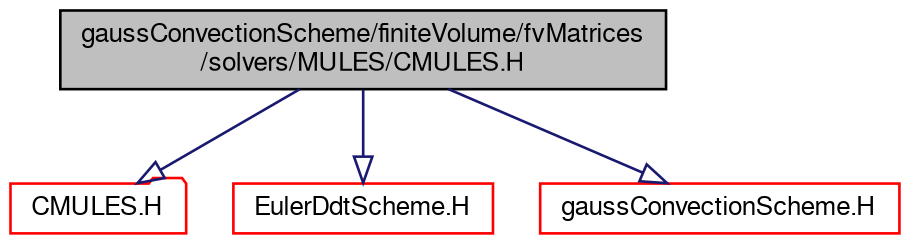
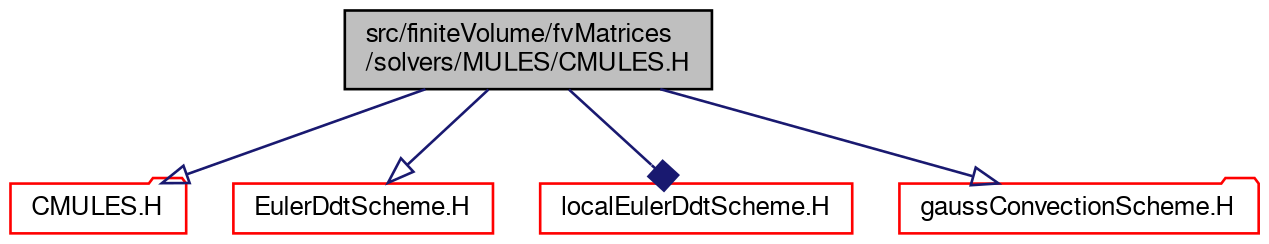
node "gaussConvectionScheme/finiteVolume/fvMatrices /solvers/MULES/CMULES.H": label "gaussConvectionScheme/finiteVolume/fvMatrices /solvers/MULES/CMULES.H" -> "src/finiteVolume/fvMatrices /solvers/MULES/CMULES.H"
node "localEulerDdtScheme.H": added
node "gaussConvectionScheme.H": shape box -> folder
